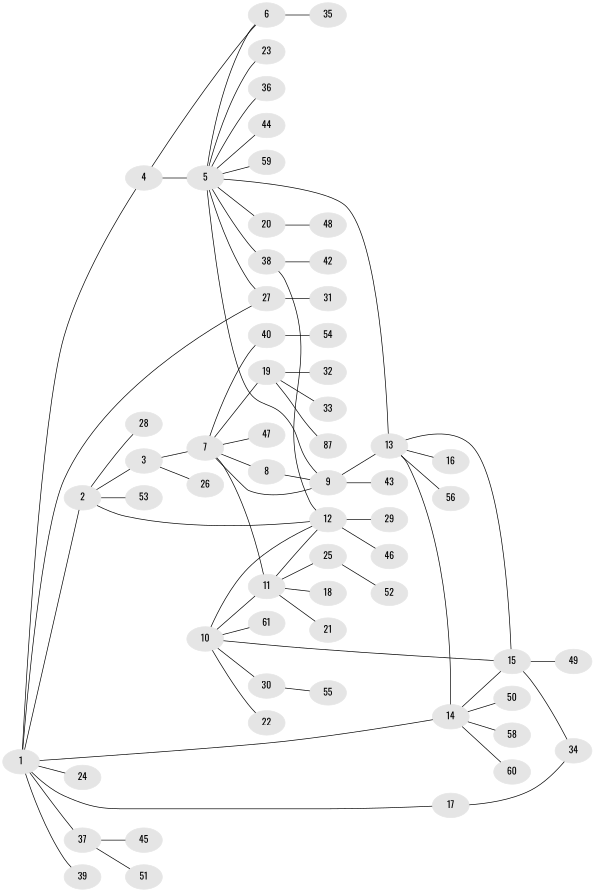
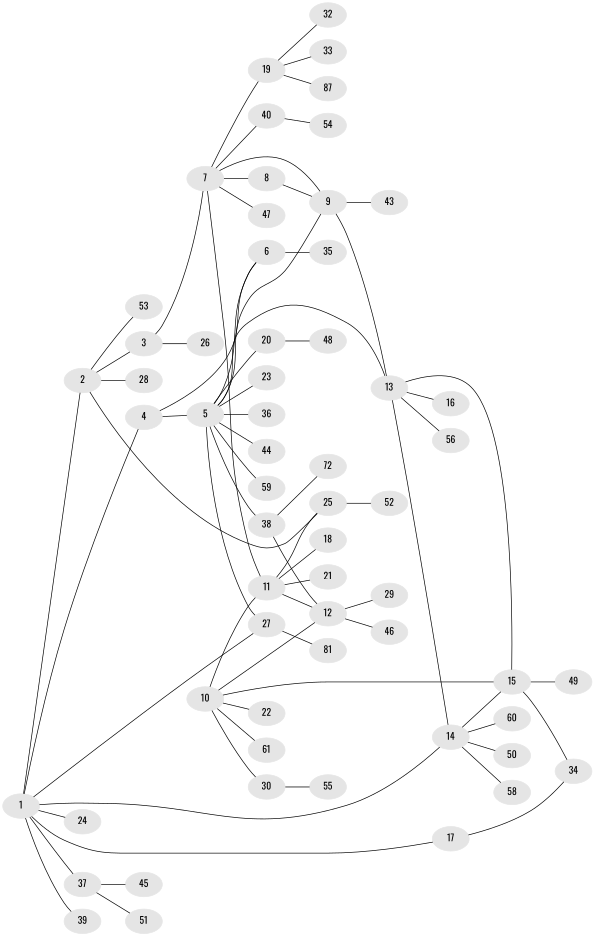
node "42": label "42" -> "72"
node "31": label "31" -> "81"
edge "2" -- "12": now "2" -- "25"
